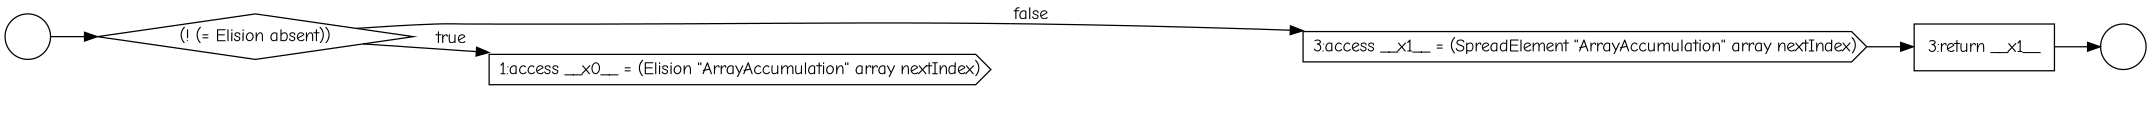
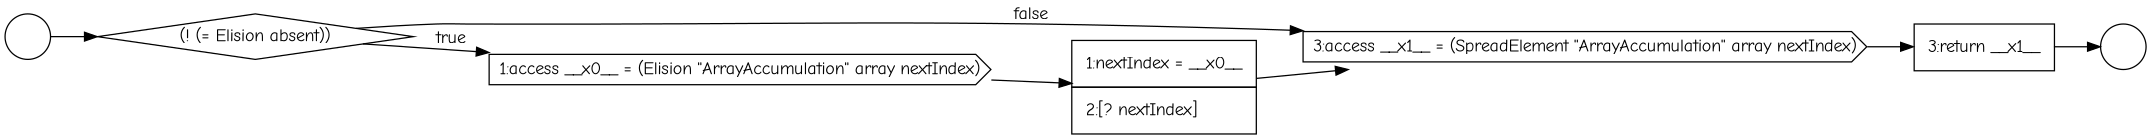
node "1:nextIndex = __x0__": added
